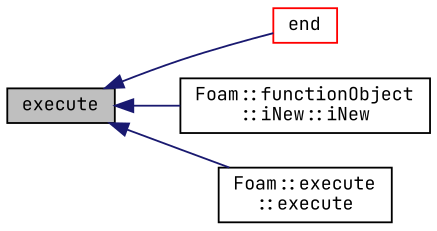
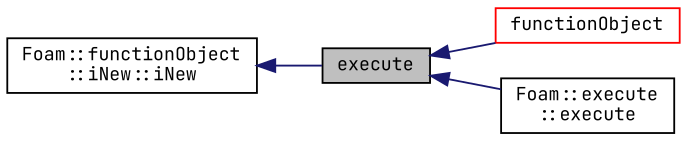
node "end": label "end" -> "functionObject"
edge "Foam::functionObject ::iNew::iNew" -> "execute": reversed
